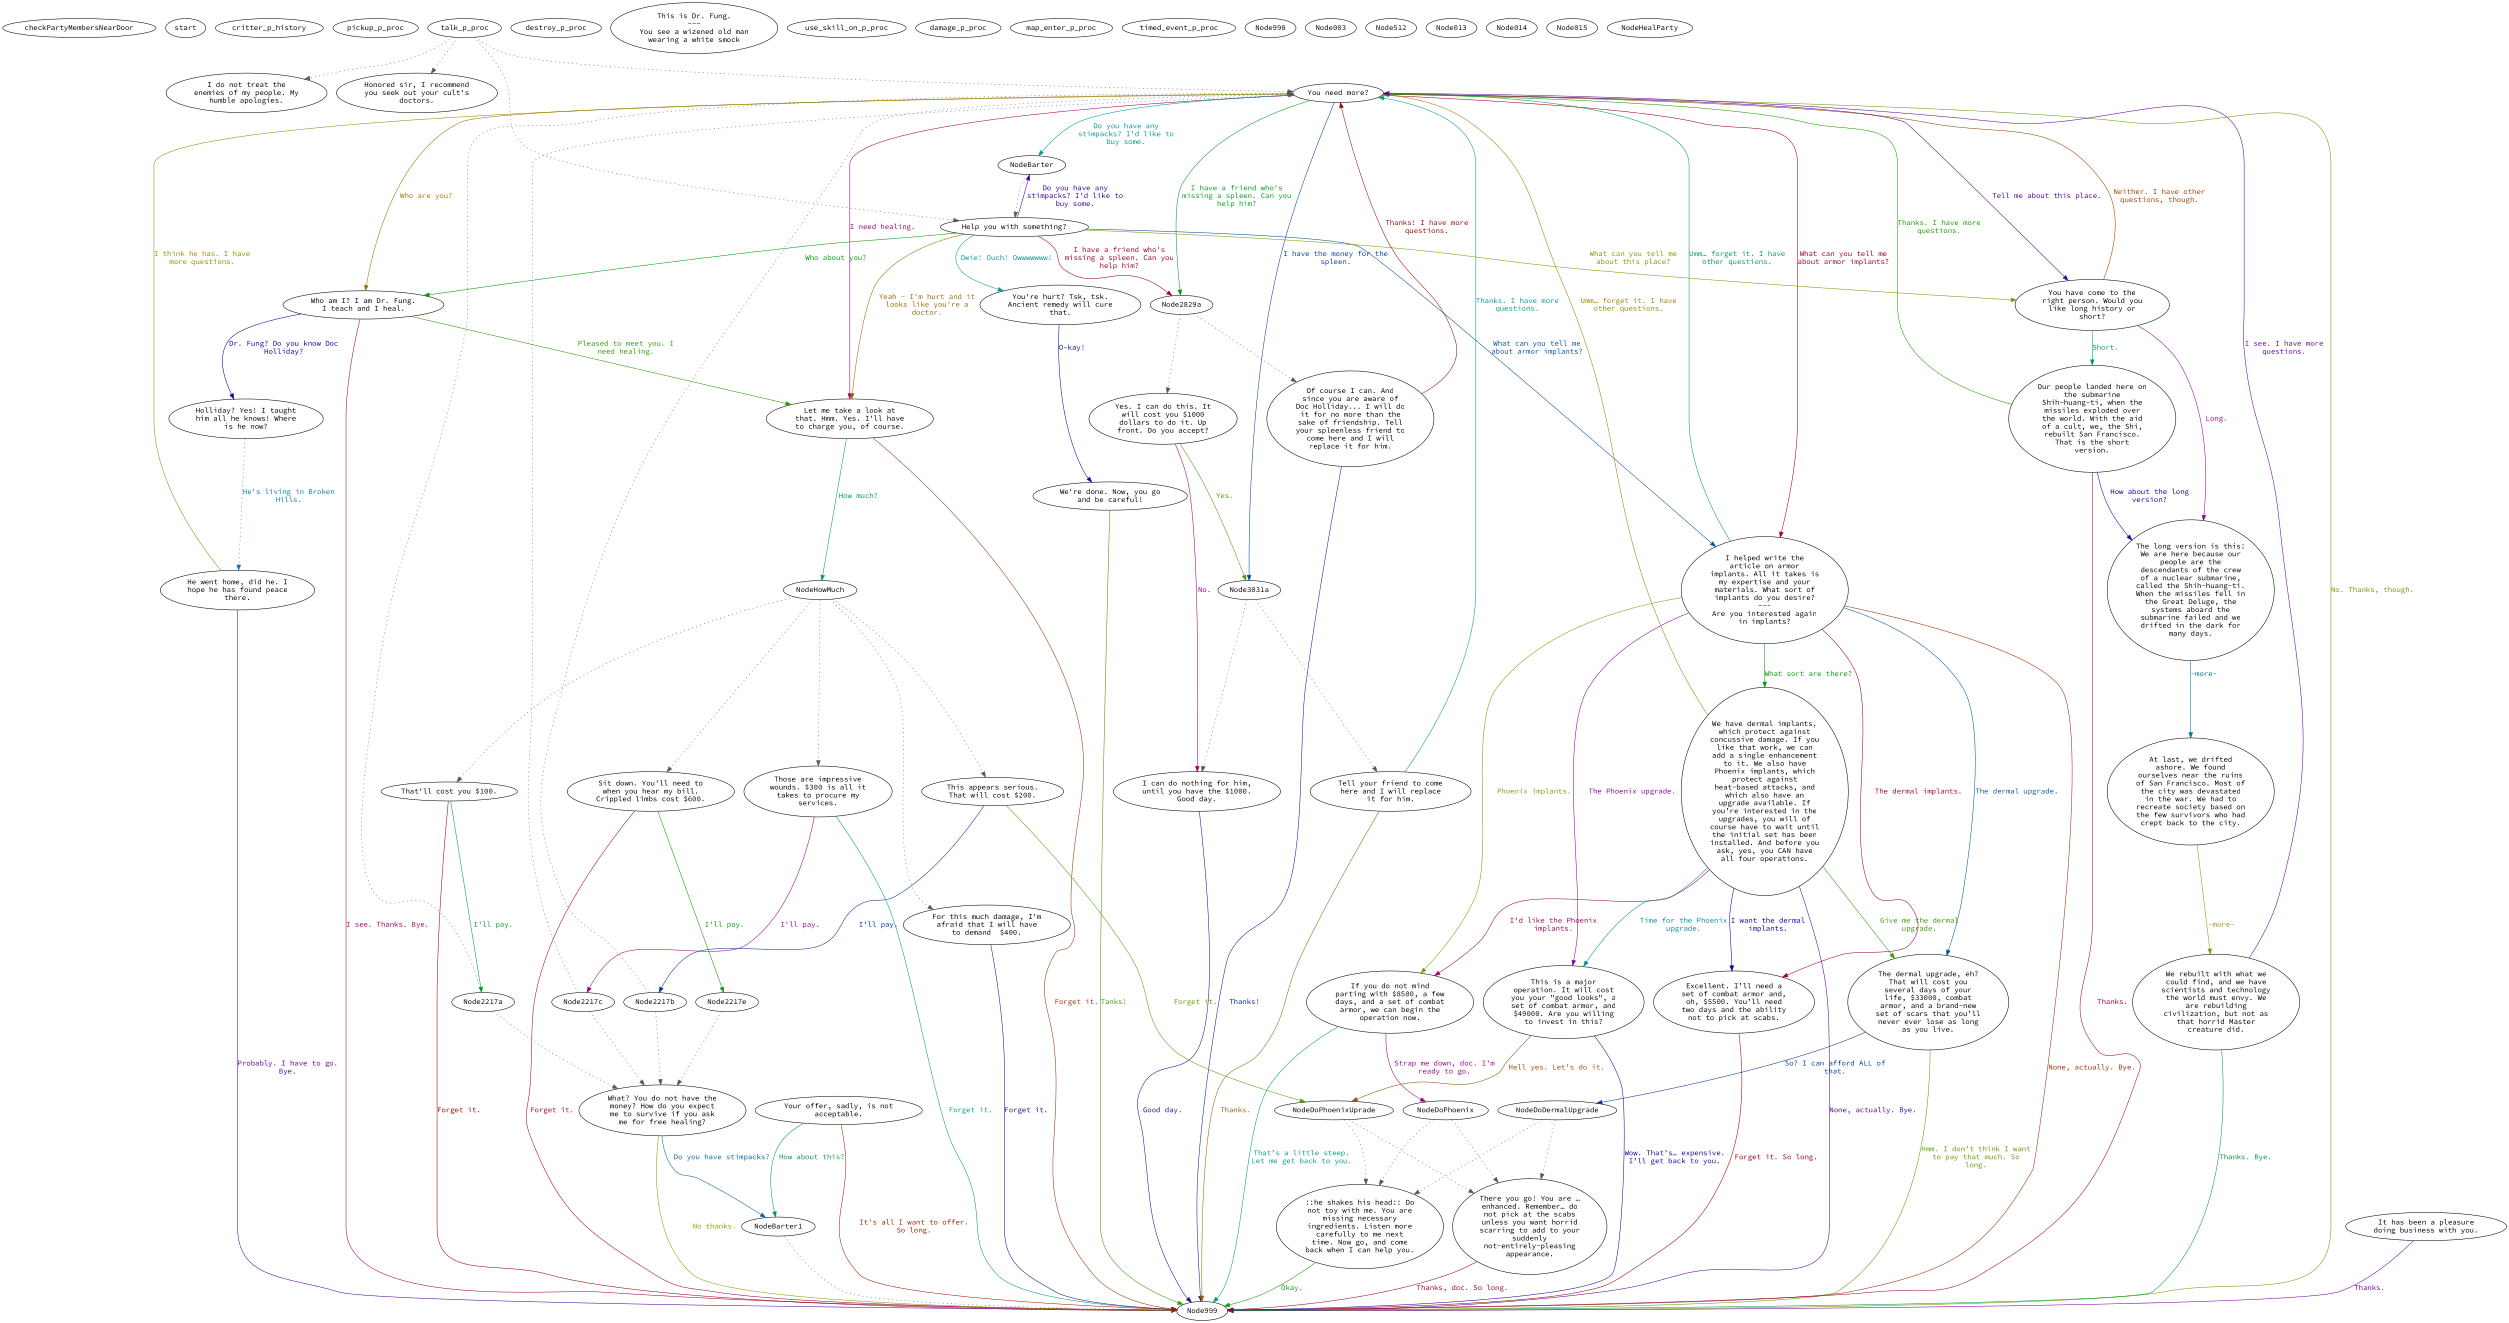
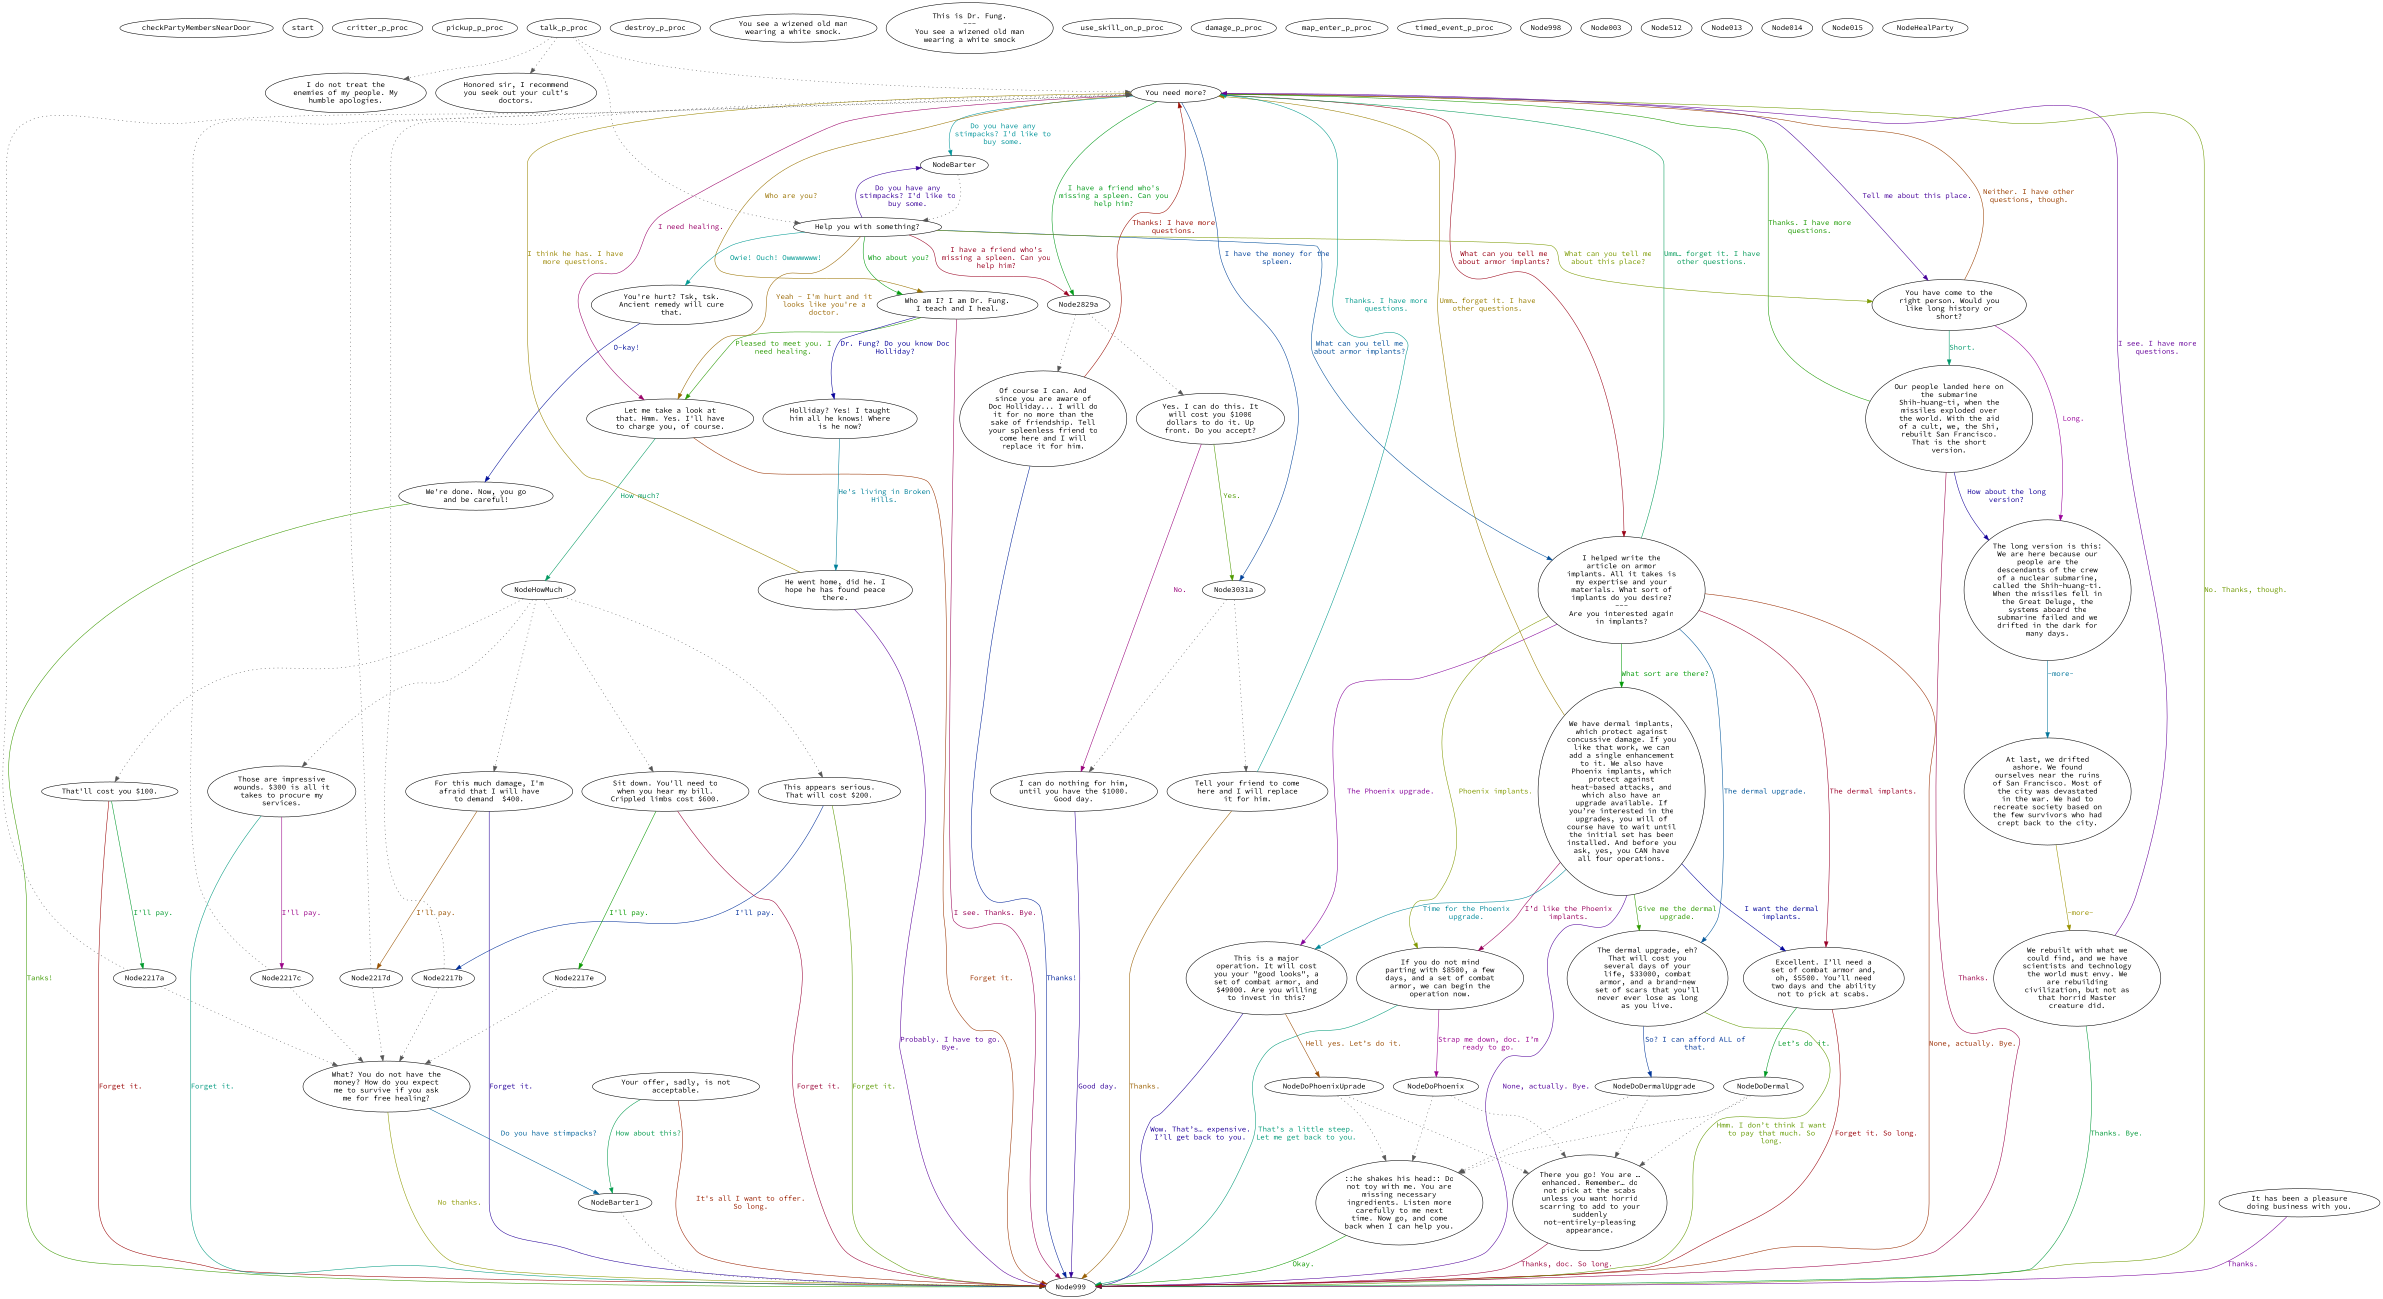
node "critter_p_history": label "critter_p_history" -> "critter_p_proc"
node "You see a wizened old man wearing a white smock.": added
edge "Holliday? Yes! I taught him all he knows! Where is he now?" -> "He went home, did he. I hope he has found peace there.": style dotted -> solid
edge "This appears serious. That will cost $200." -> "NodeDoPhoenixUprade": now "This appears serious. That will cost $200." -> "Node999"
node "Node2217d": added
node "NodeDoDermal": added
